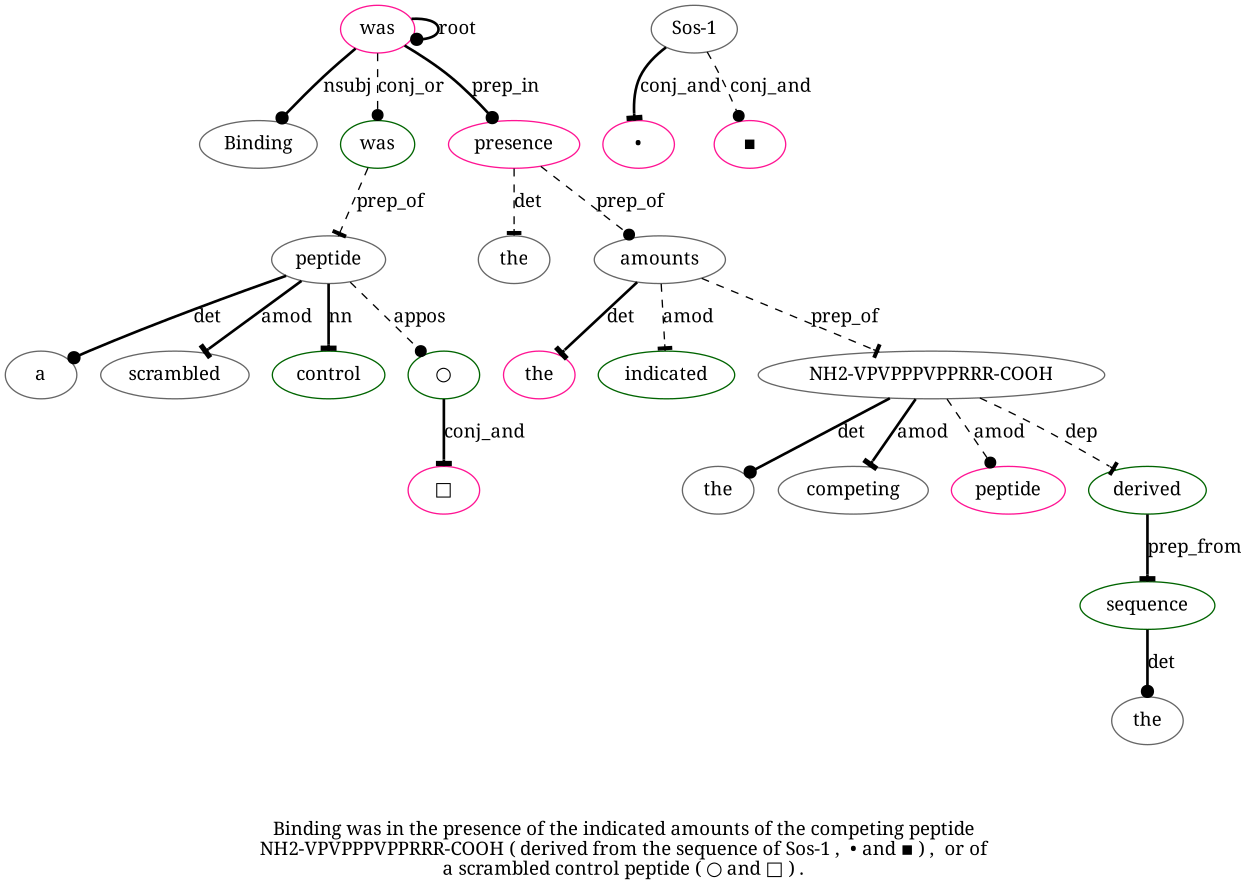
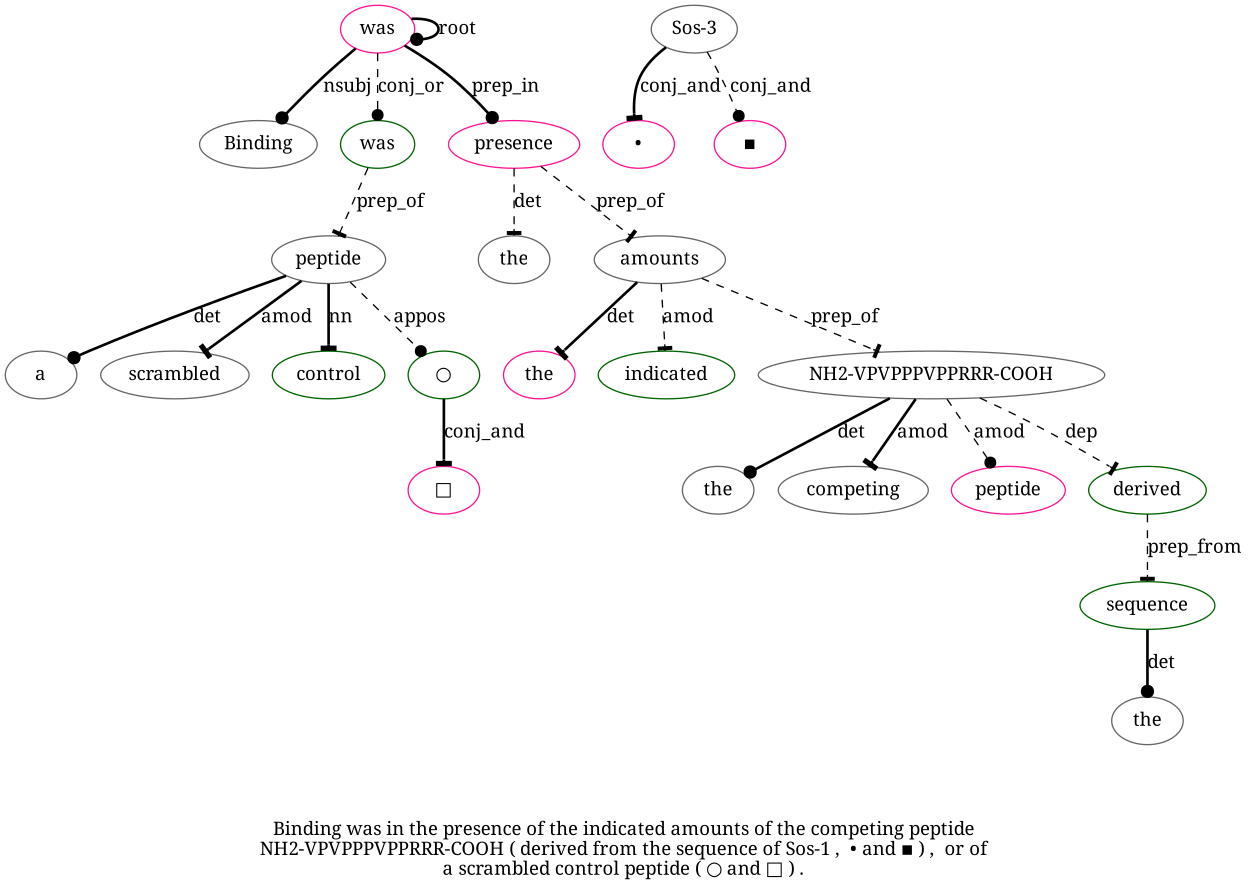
node "Sos-1": label "Sos-1" -> "Sos-3"
edge "presence" -> "amounts": arrowhead dot -> tee
edge "derived" -> "sequence": style bold -> dashed
